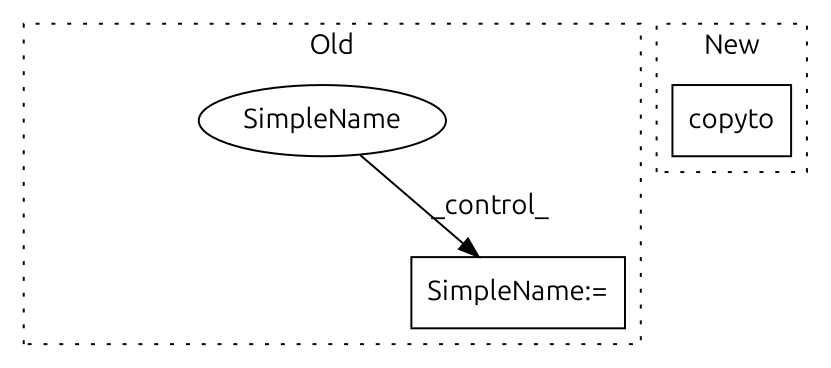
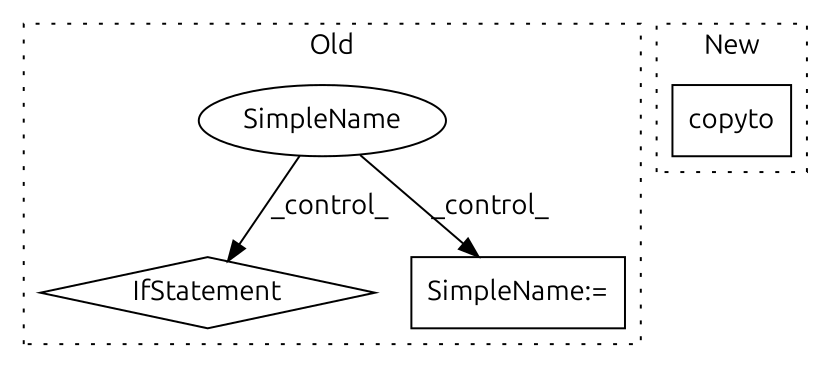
node "IfStatement": added
